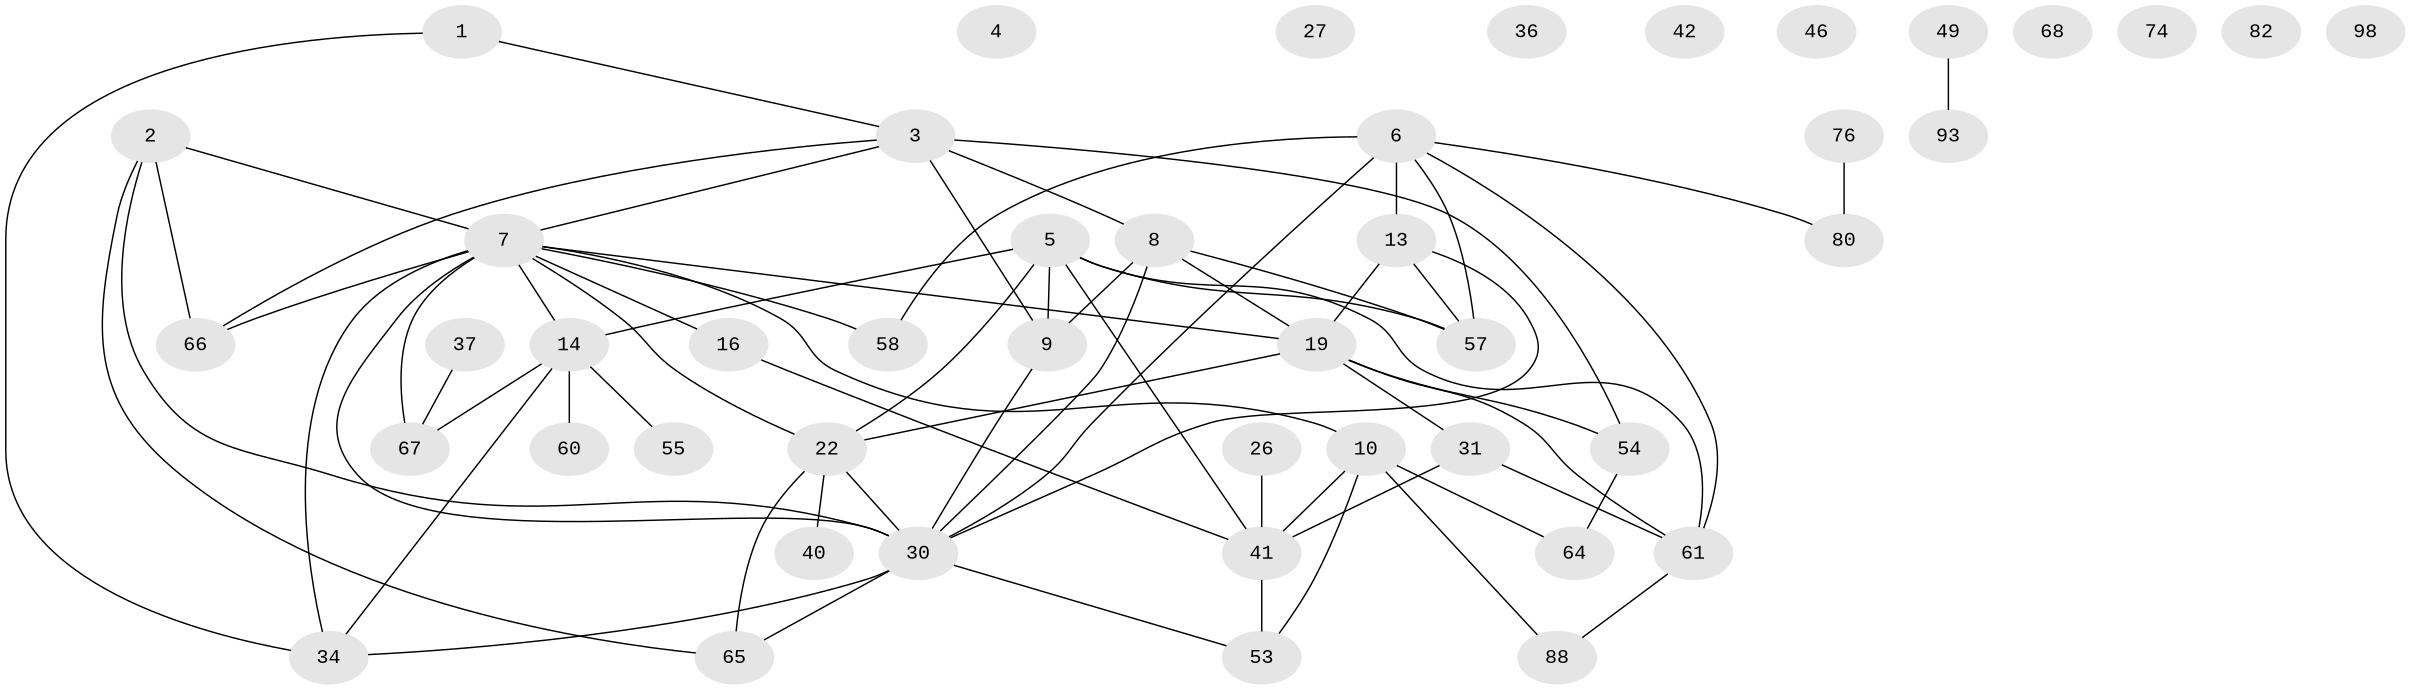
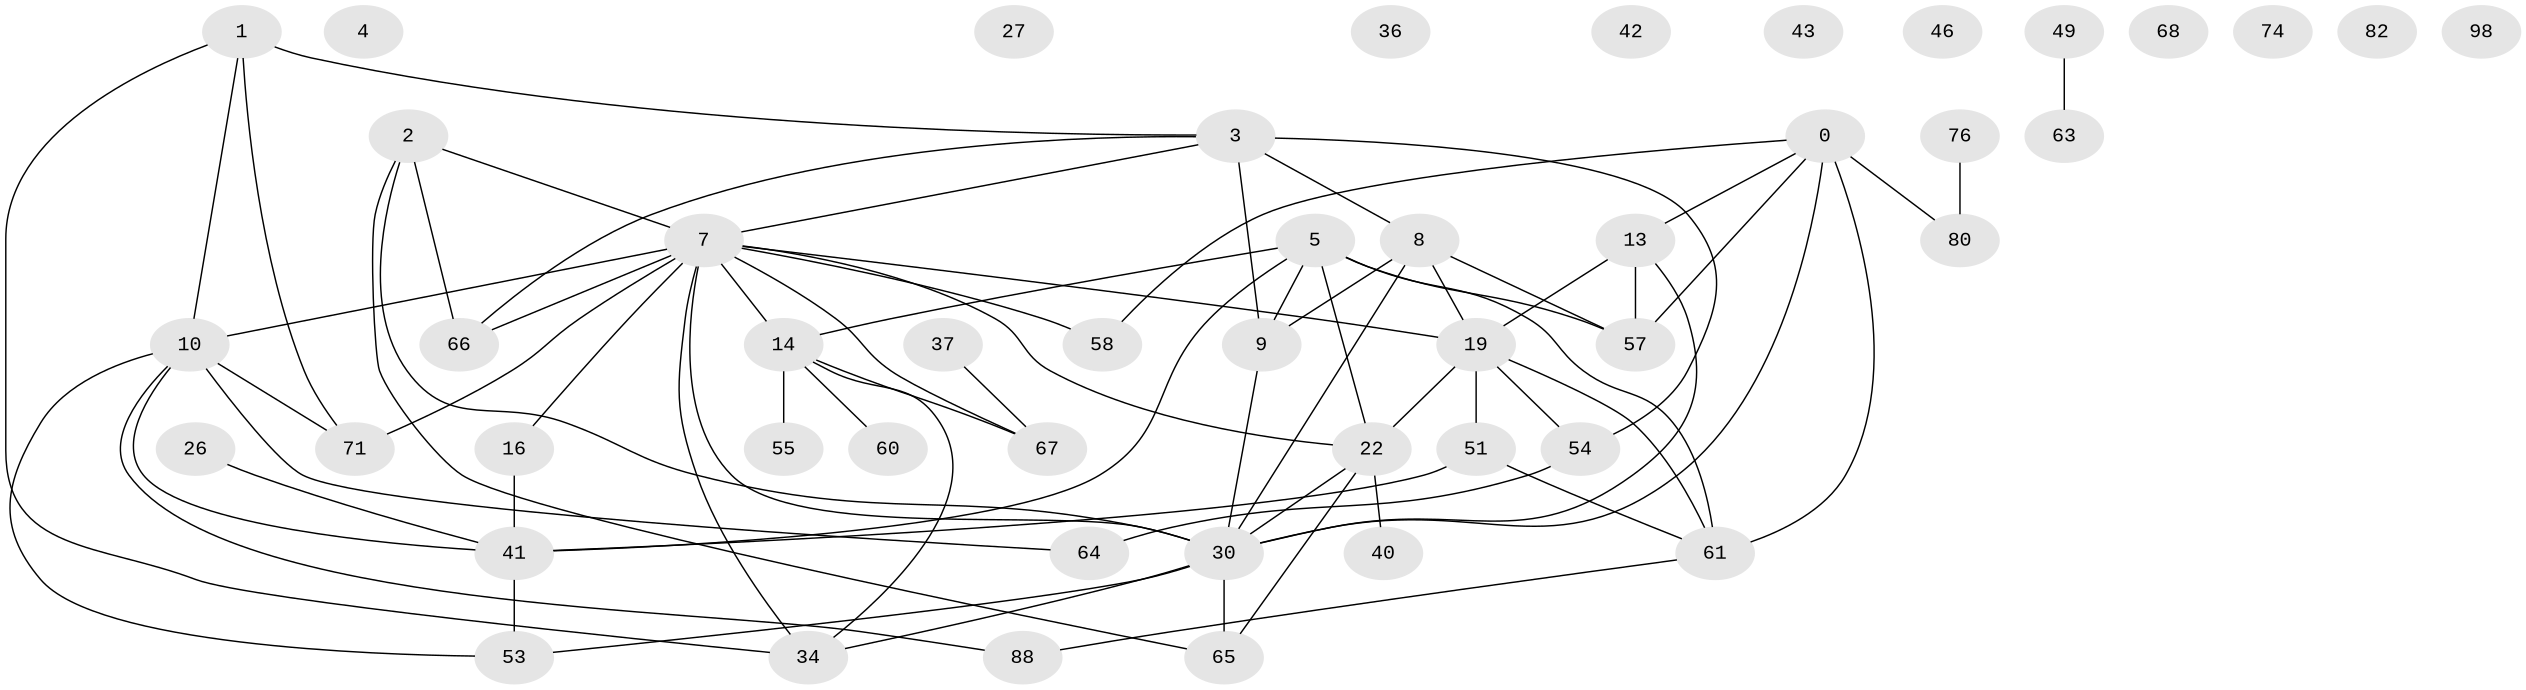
node "43": added
node "6": label "6" -> "0"
node "93": label "93" -> "63"
edge "1" -- "10": added
node "71": added
node "31": label "31" -> "51"
